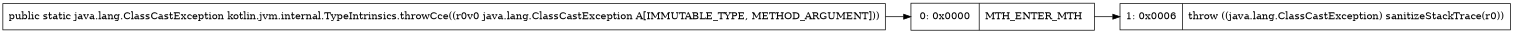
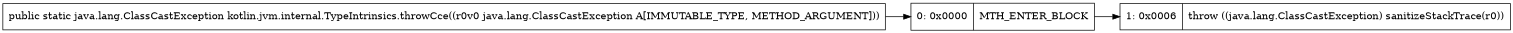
node "0: 0x0000": text "MTH_ENTER_MTH" -> "MTH_ENTER_BLOCK"
